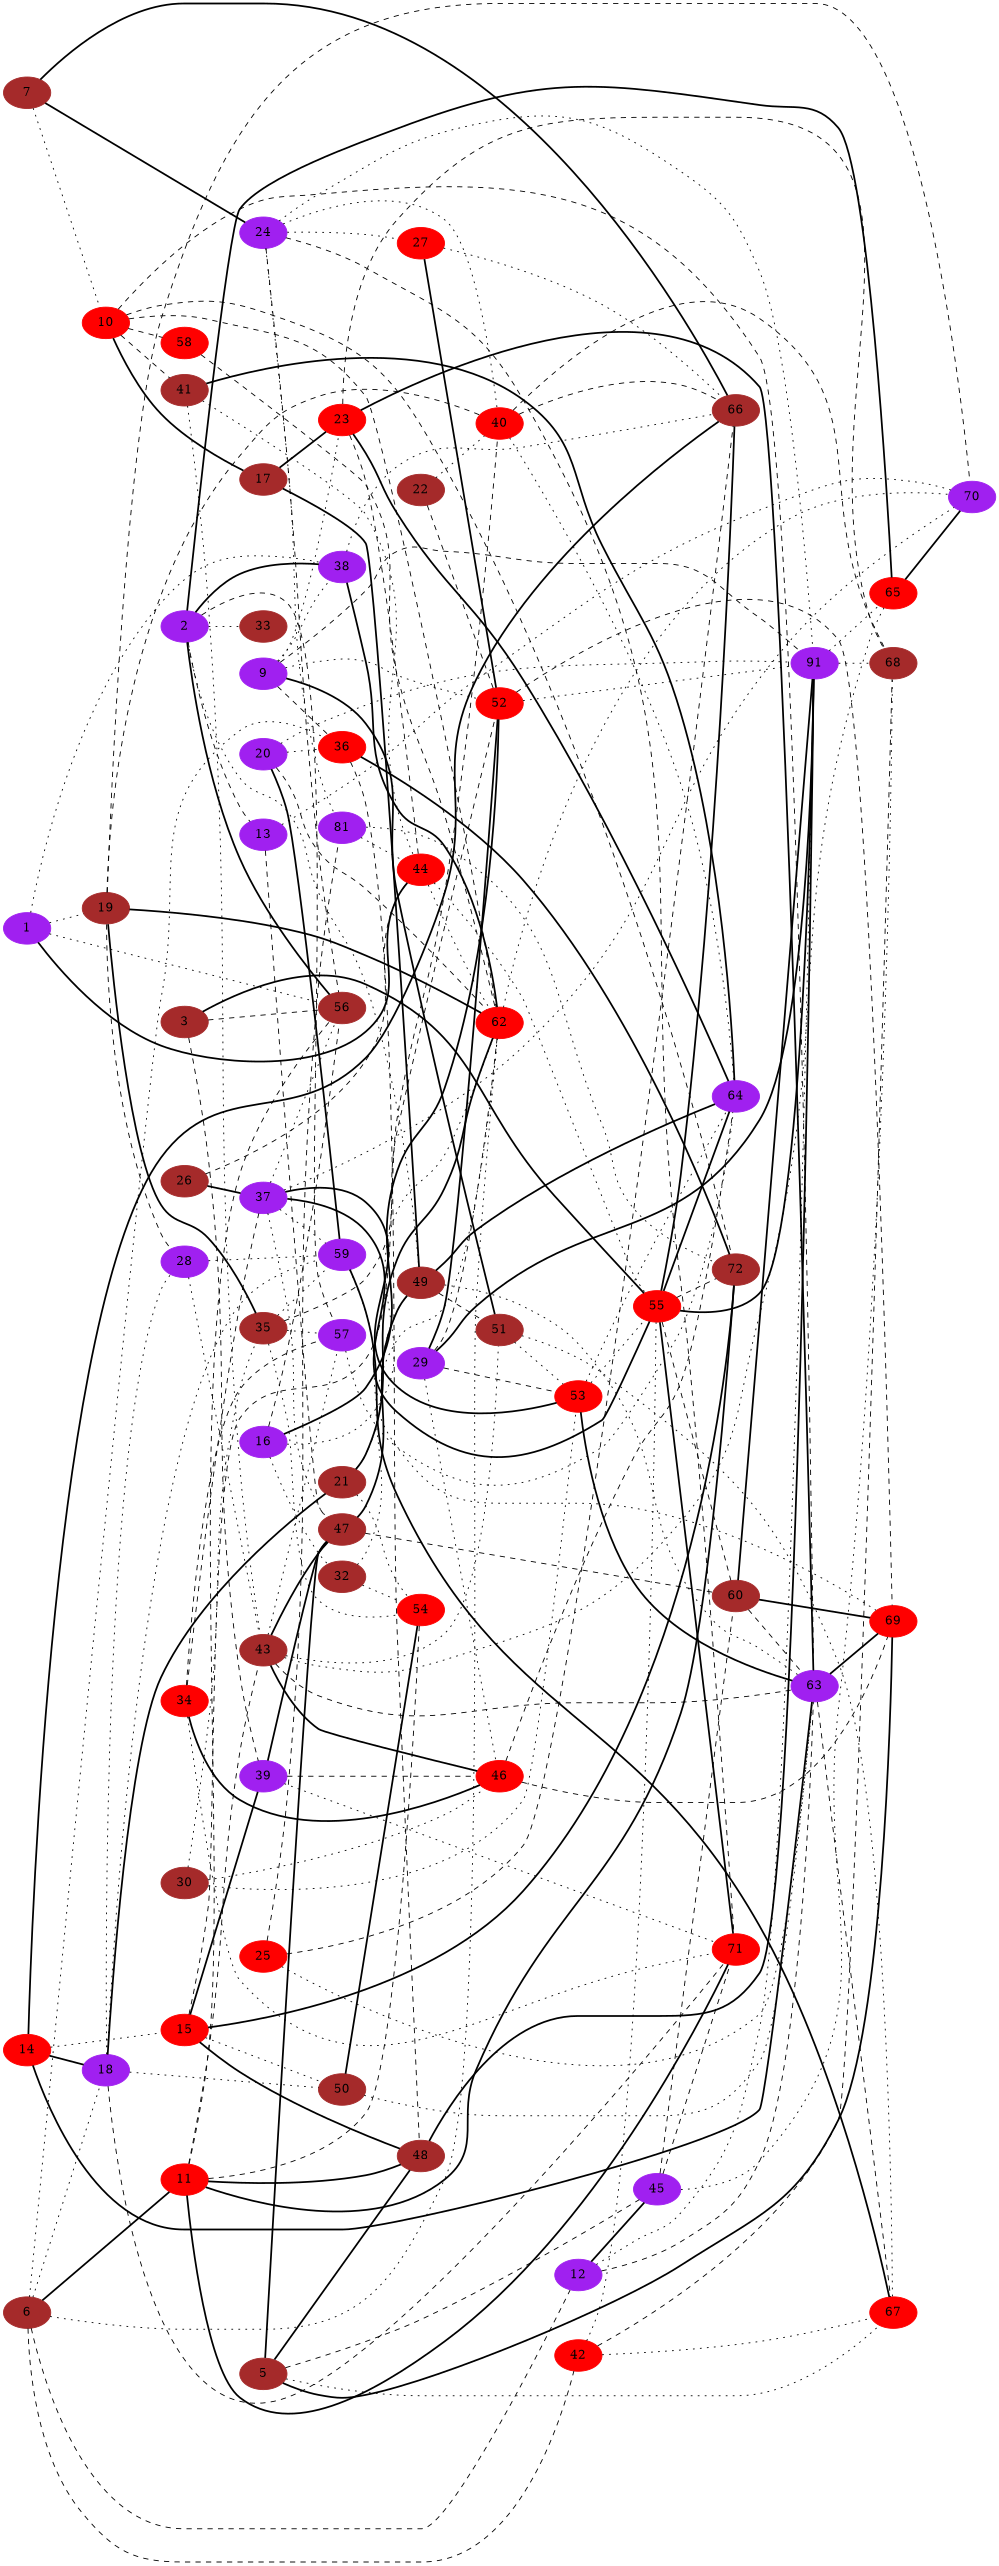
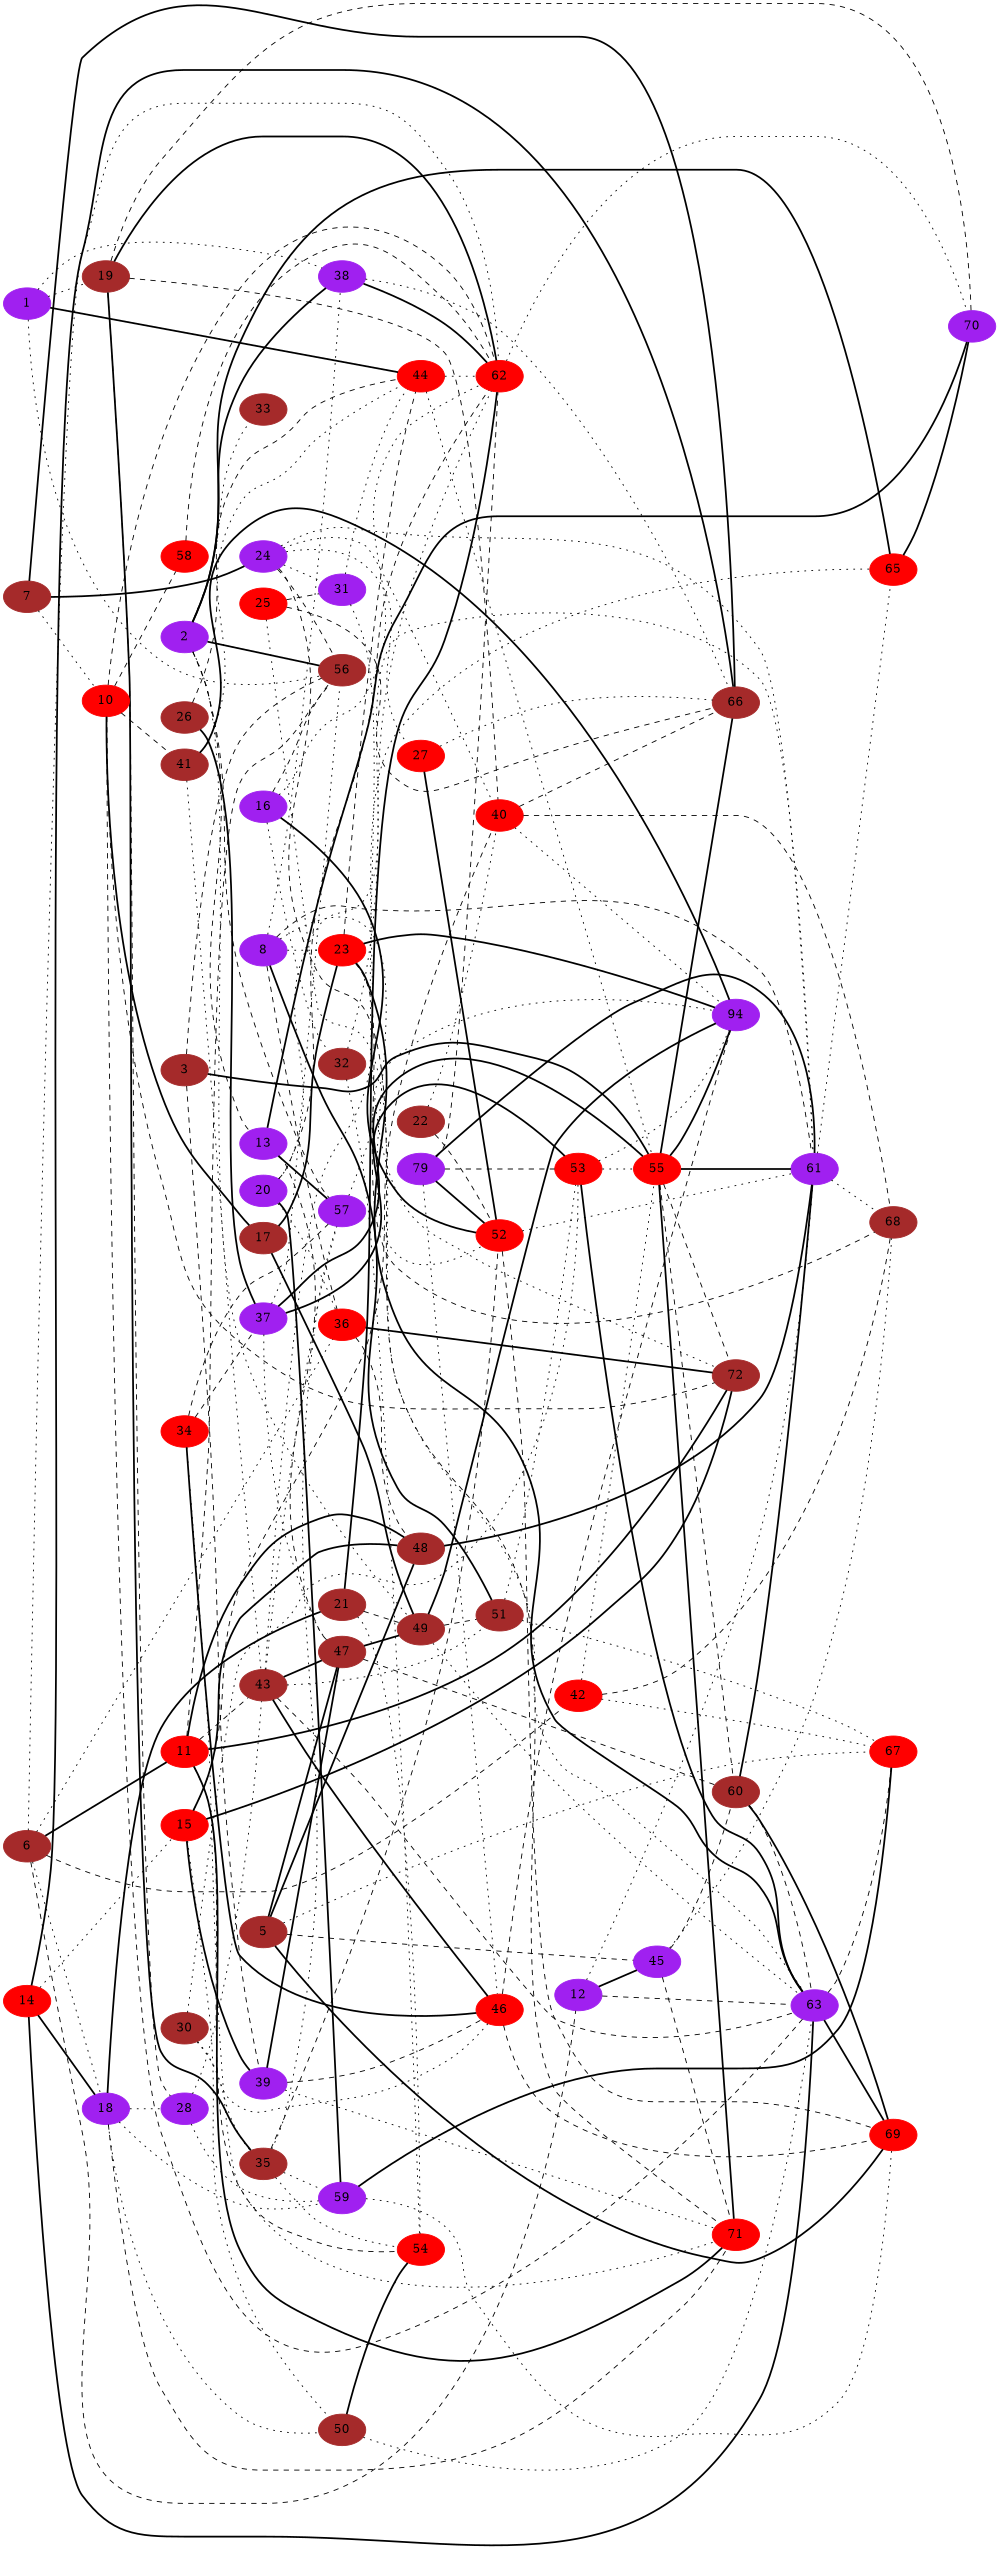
edge "70" -- "13": style dotted -> bold
node "91": label "91" -> "61"
node "9": label "9" -> "8"
node "81": label "81" -> "31"
edge "70" -- "37": removed
node "64": label "64" -> "94"
edge "13" -- "57": added
edge "37" -- "59": removed
node "29": label "29" -> "79"
